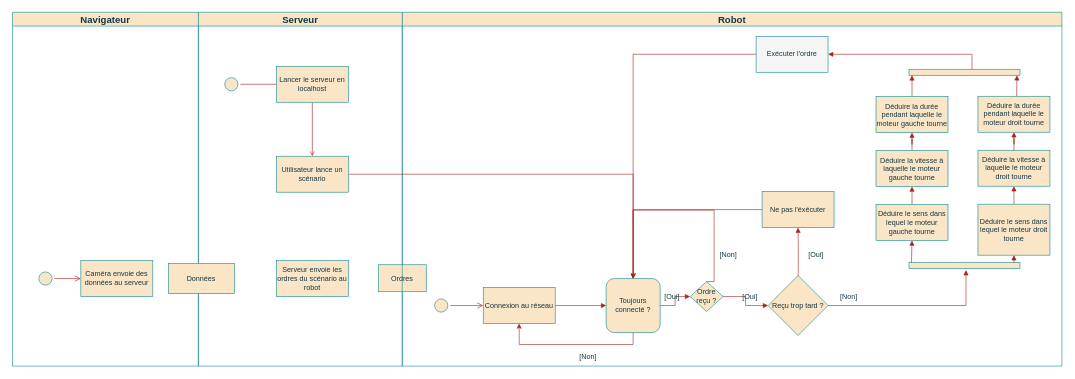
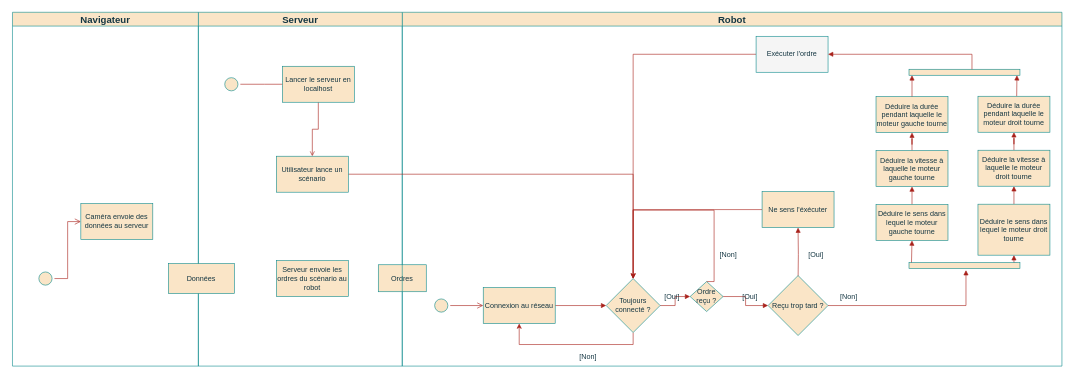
node "Lancer le serveur en localhost": moved (312, 84) -> (318, 84)
node "Ne pas l'éxécuter": label "Ne pas l'éxécuter" -> "Ne sens l'éxécuter"
node "Caméra envoie des données au serveur": moved (117, 279) -> (117, 222)
node "Toujours connecté ?": shape rounded rectangle -> diamond
